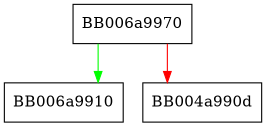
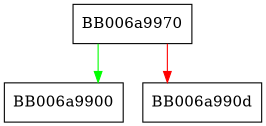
node "BB006a9910": label "BB006a9910" -> "BB006a9900"
node "BB004a990d": label "BB004a990d" -> "BB006a990d"
